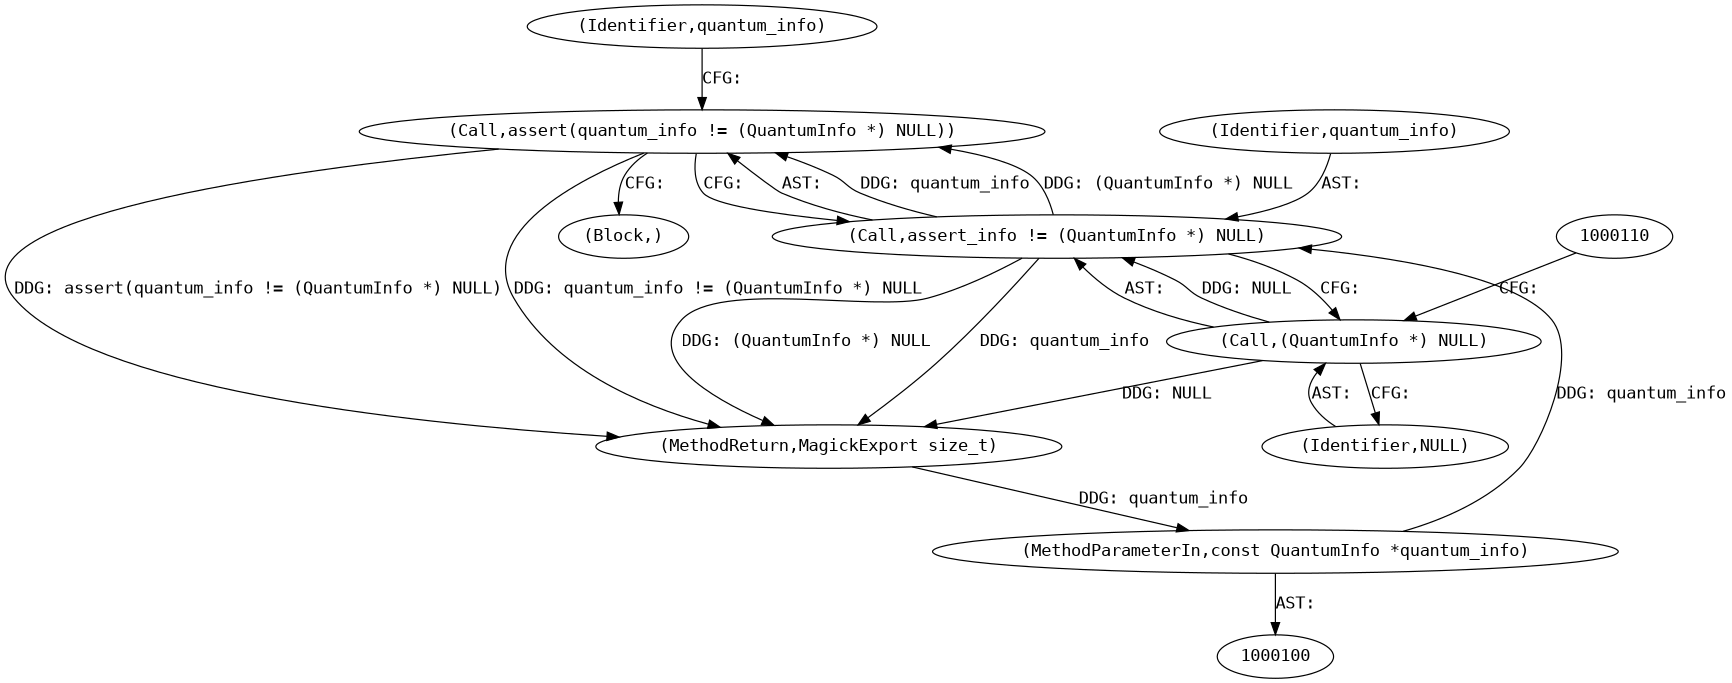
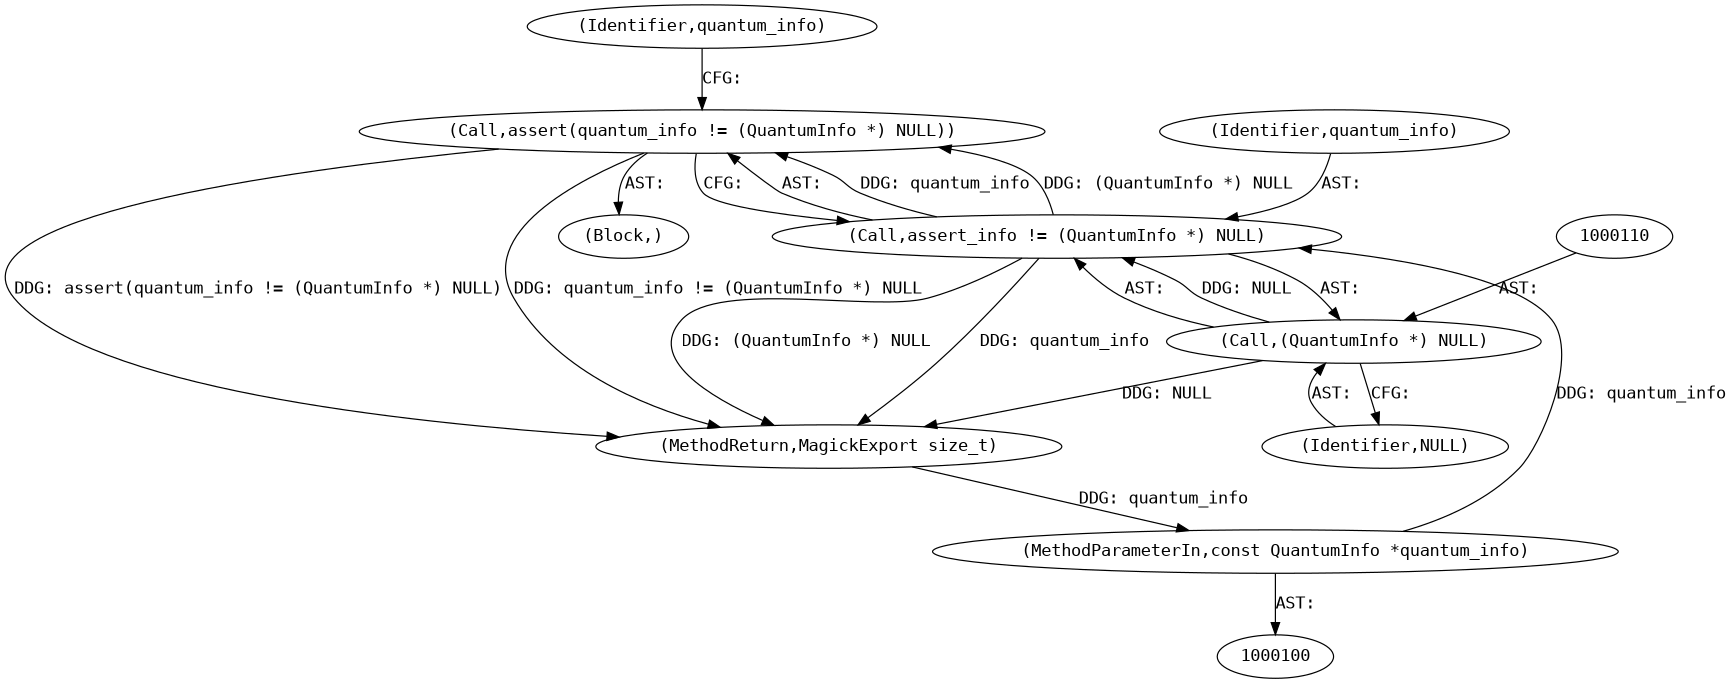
edge "(Call,assert(quantum_info != (QuantumInfo *) NULL))" -> "(Block,)": label "CFG: " -> "AST: "
edge "(Call,assert_info != (QuantumInfo *) NULL)" -> "(Call,(QuantumInfo *) NULL)": label "CFG: " -> "AST: "
edge "1000110" -> "(Call,(QuantumInfo *) NULL)": label "CFG: " -> "AST: "
